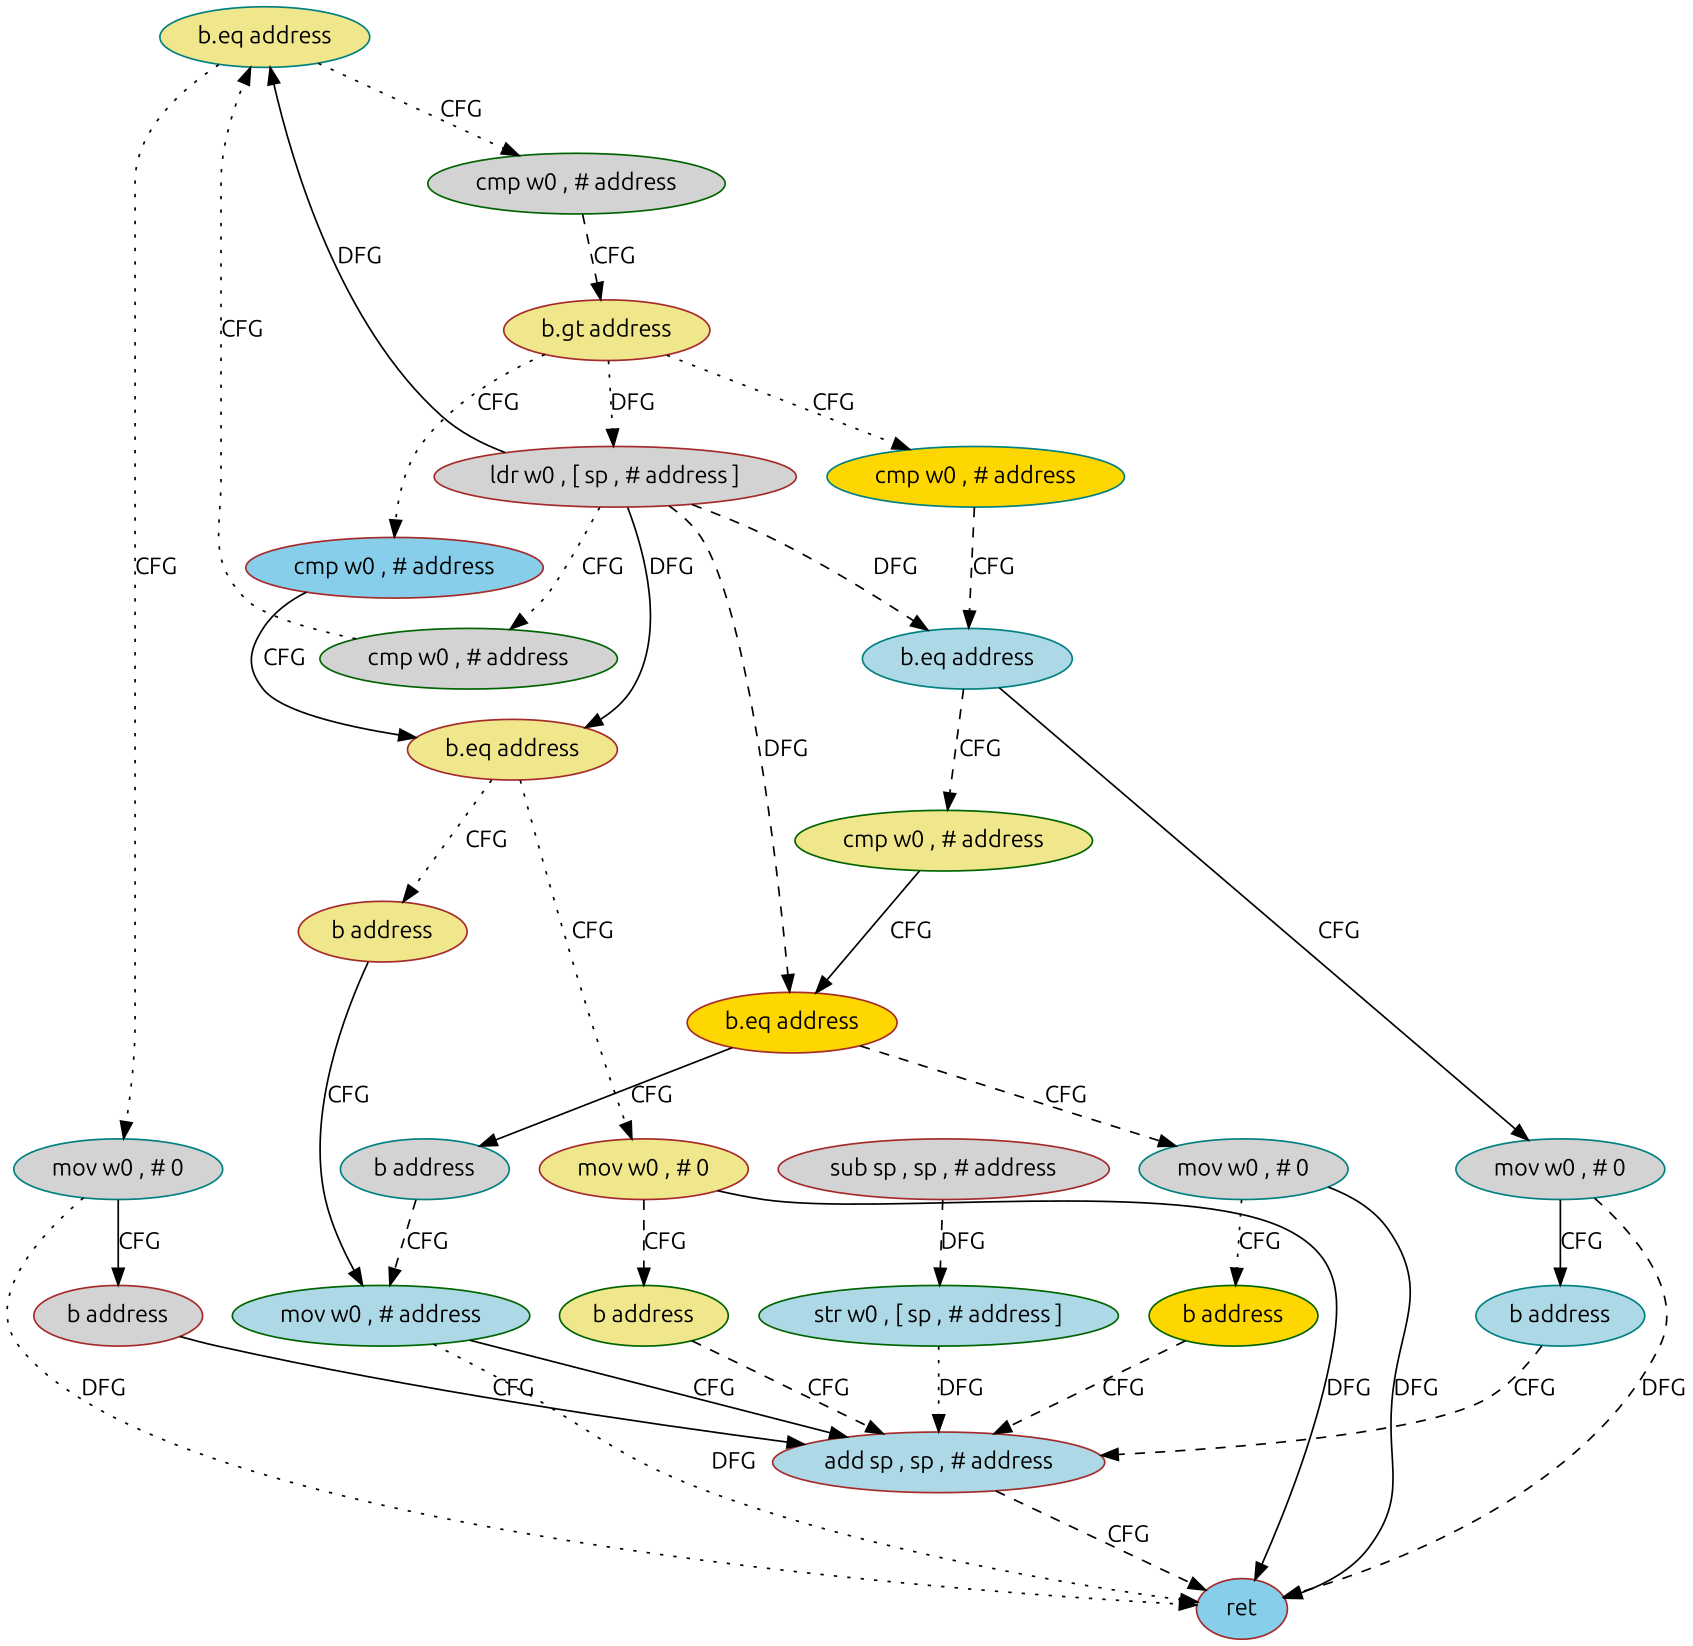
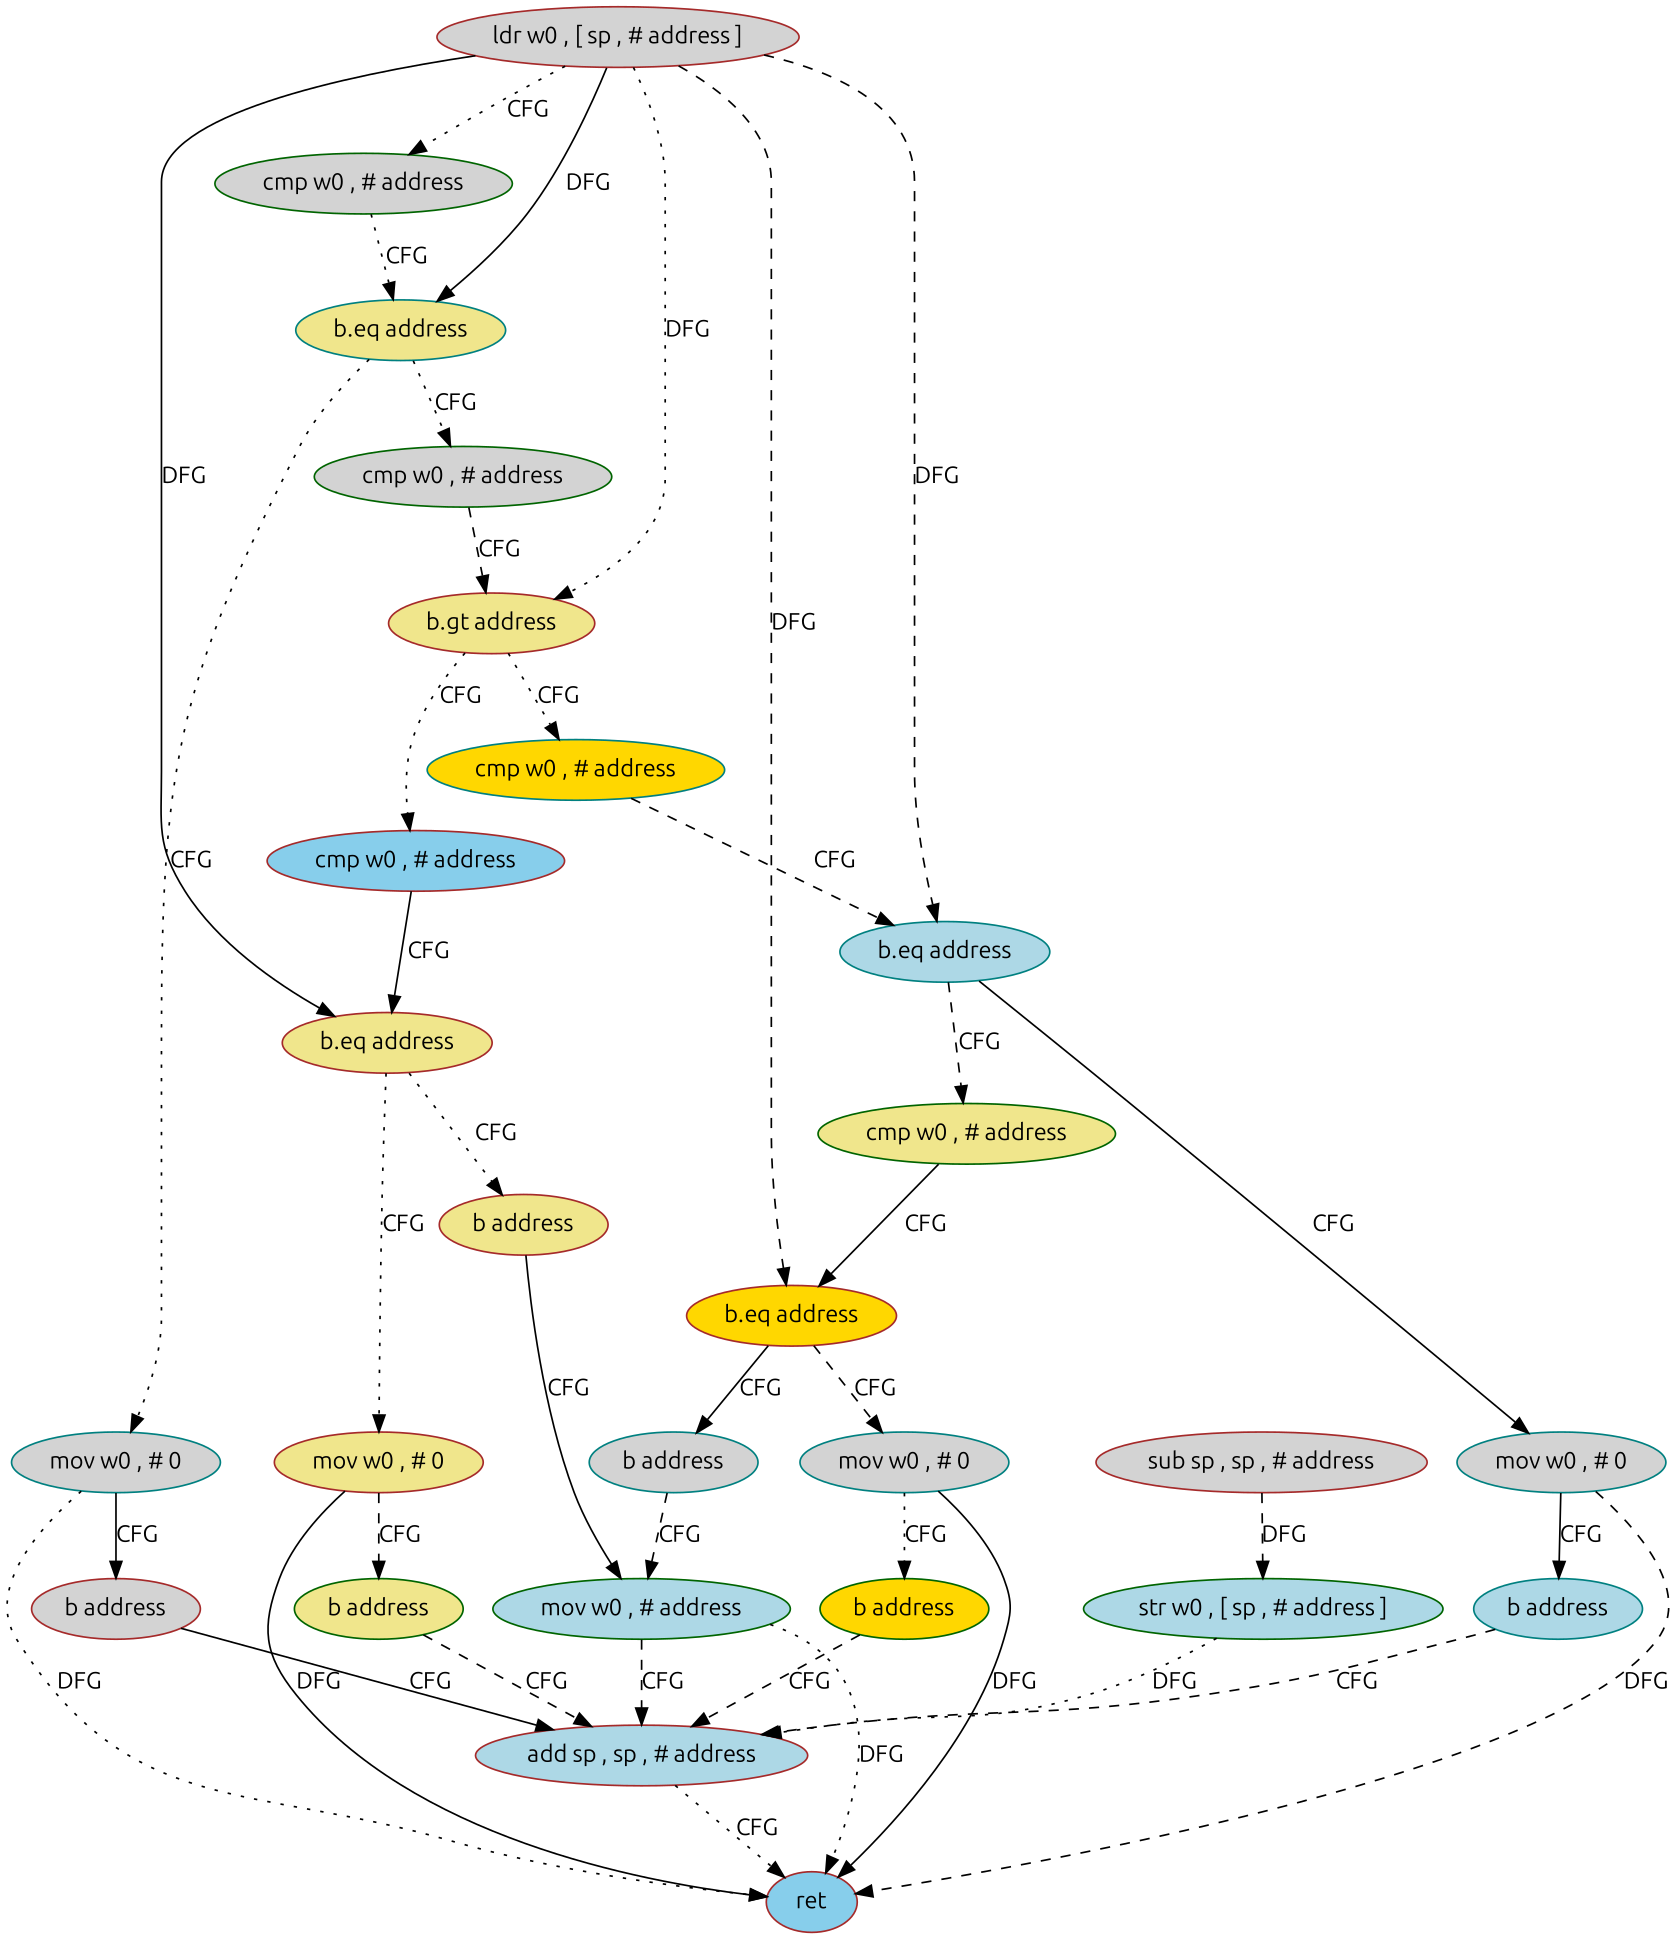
edge "b.gt address" -> "ldr w0 , [ sp , # address ]": reversed
edge "mov w0 , # address" -> "add sp , sp , # address": style solid -> dashed
edge "add sp , sp , # address" -> "ret": style dashed -> dotted
